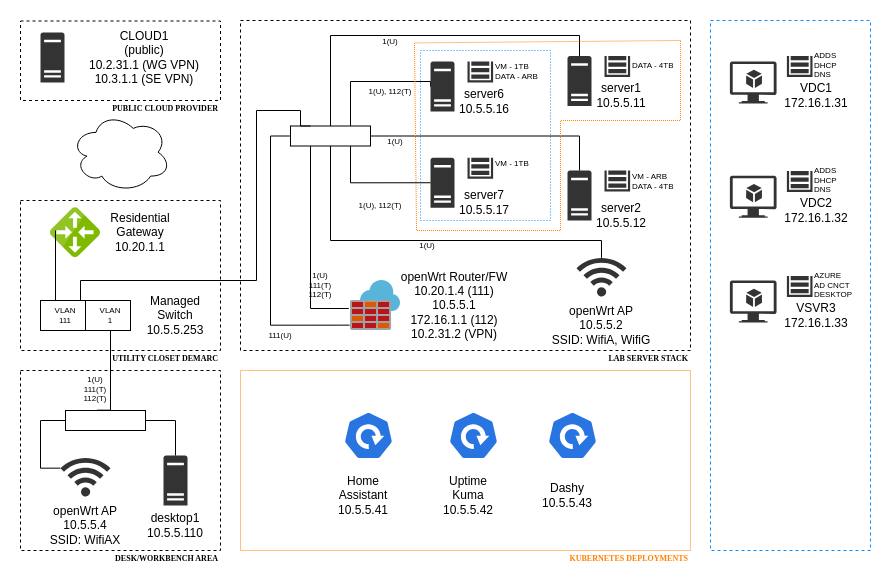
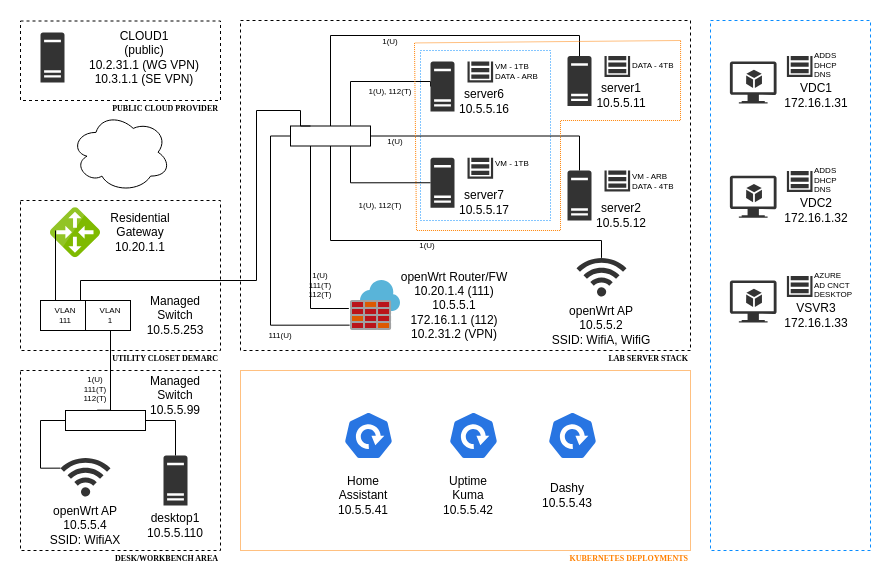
node "Managed Switch 10.5.5.99": added
